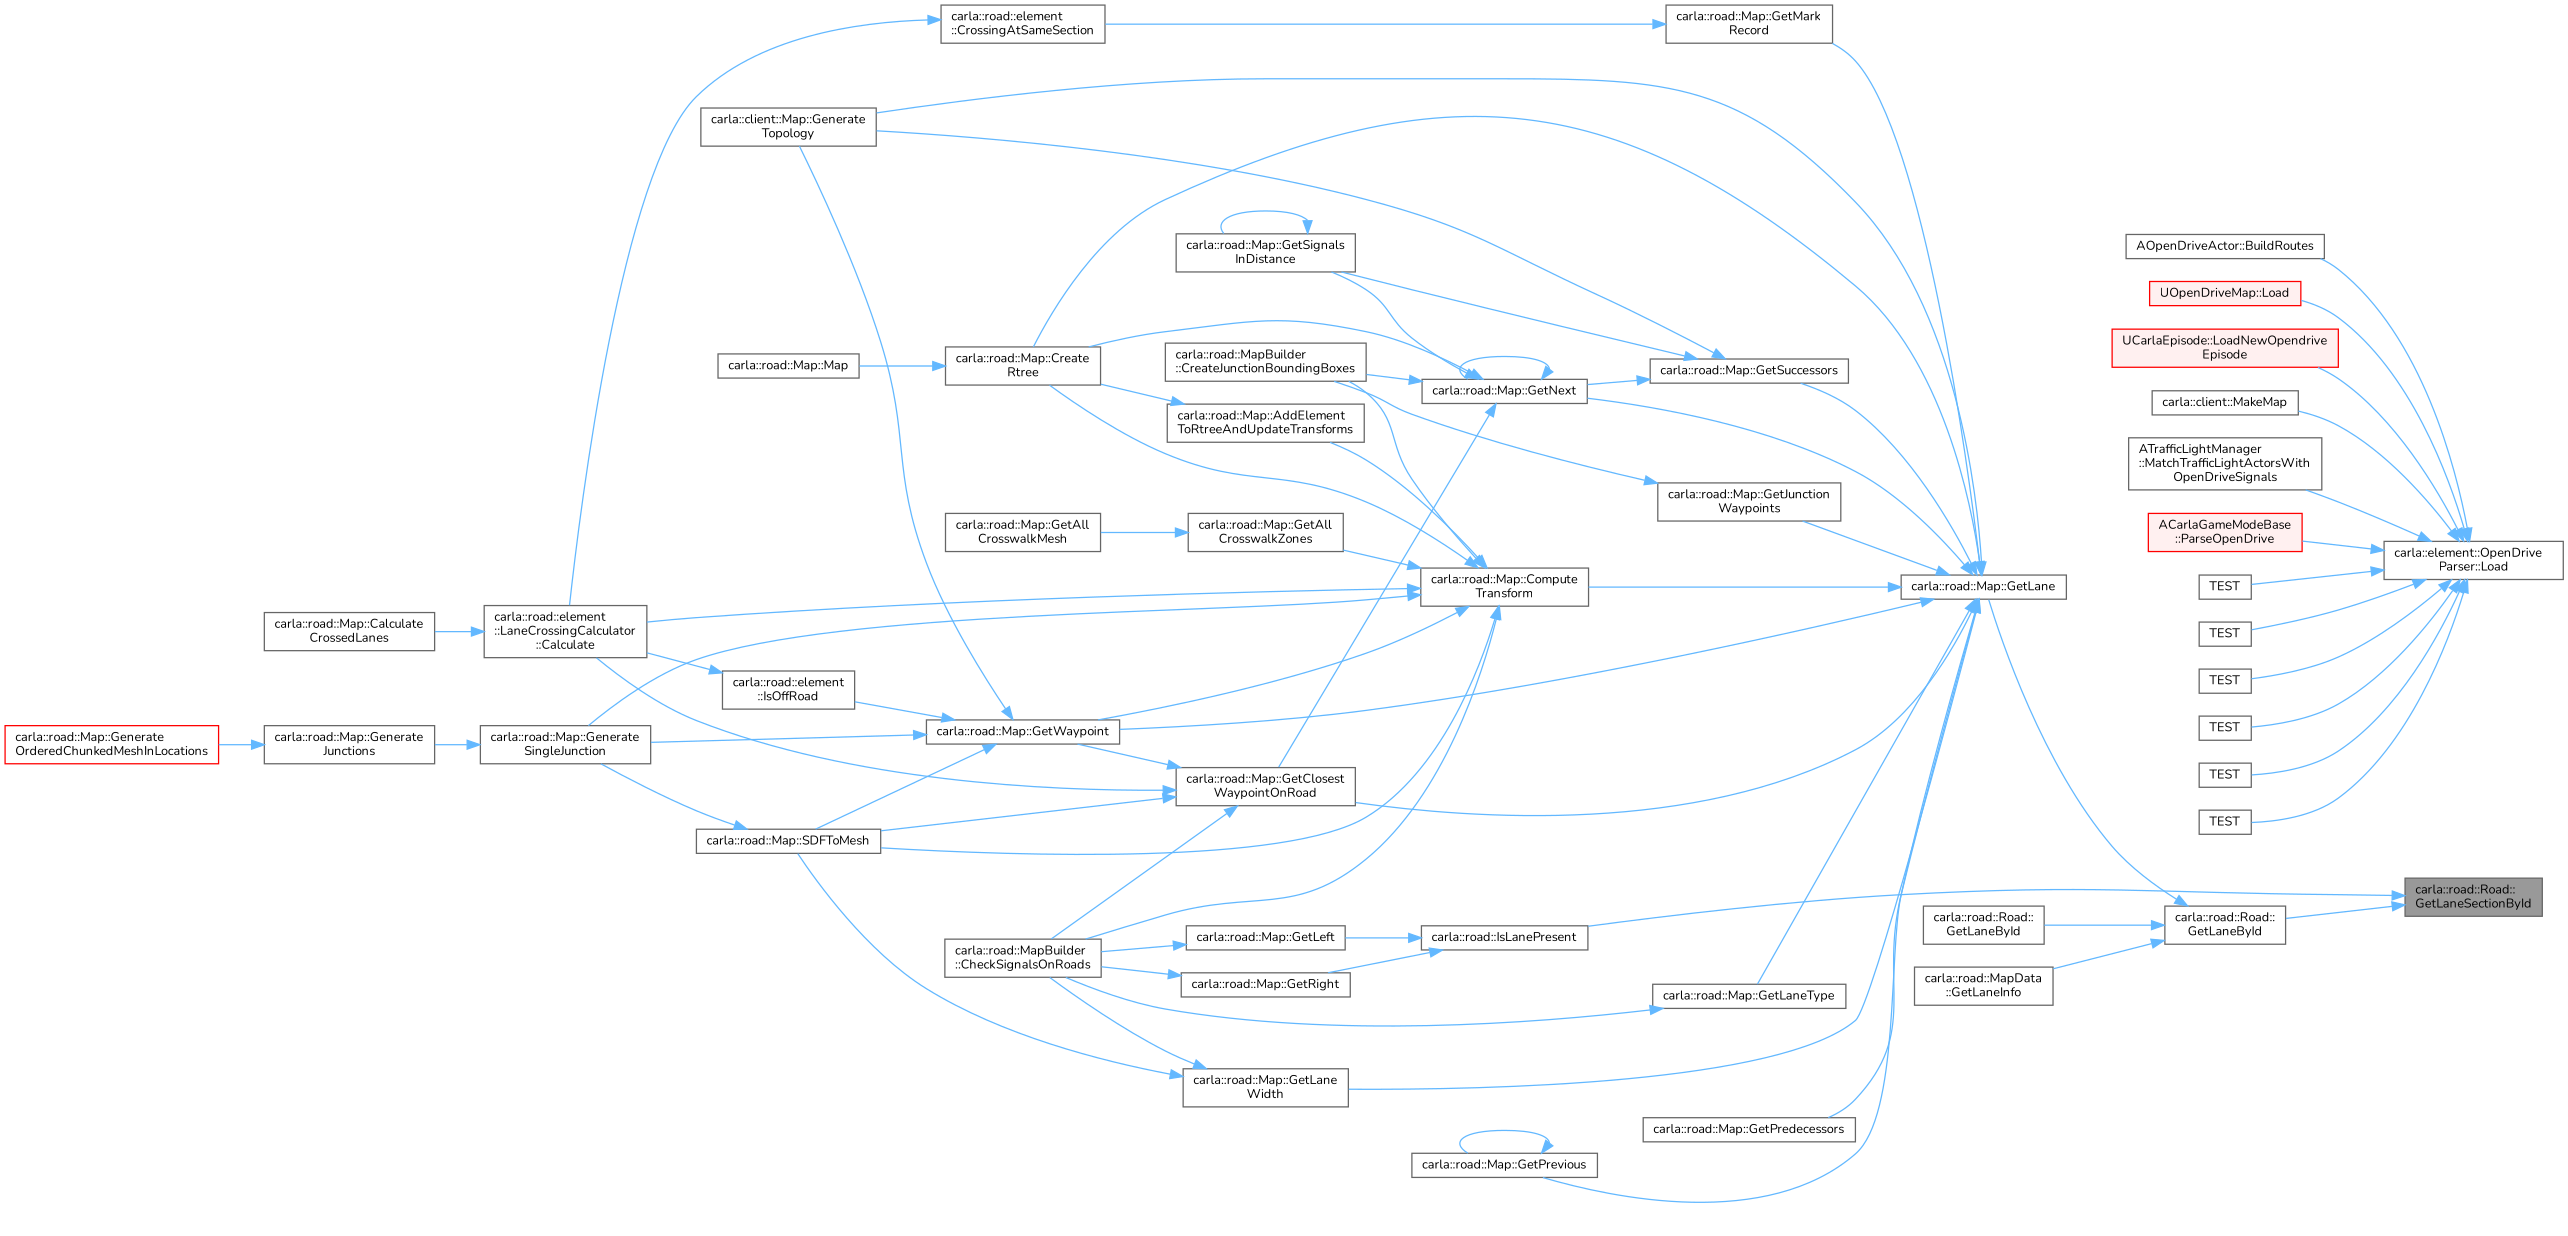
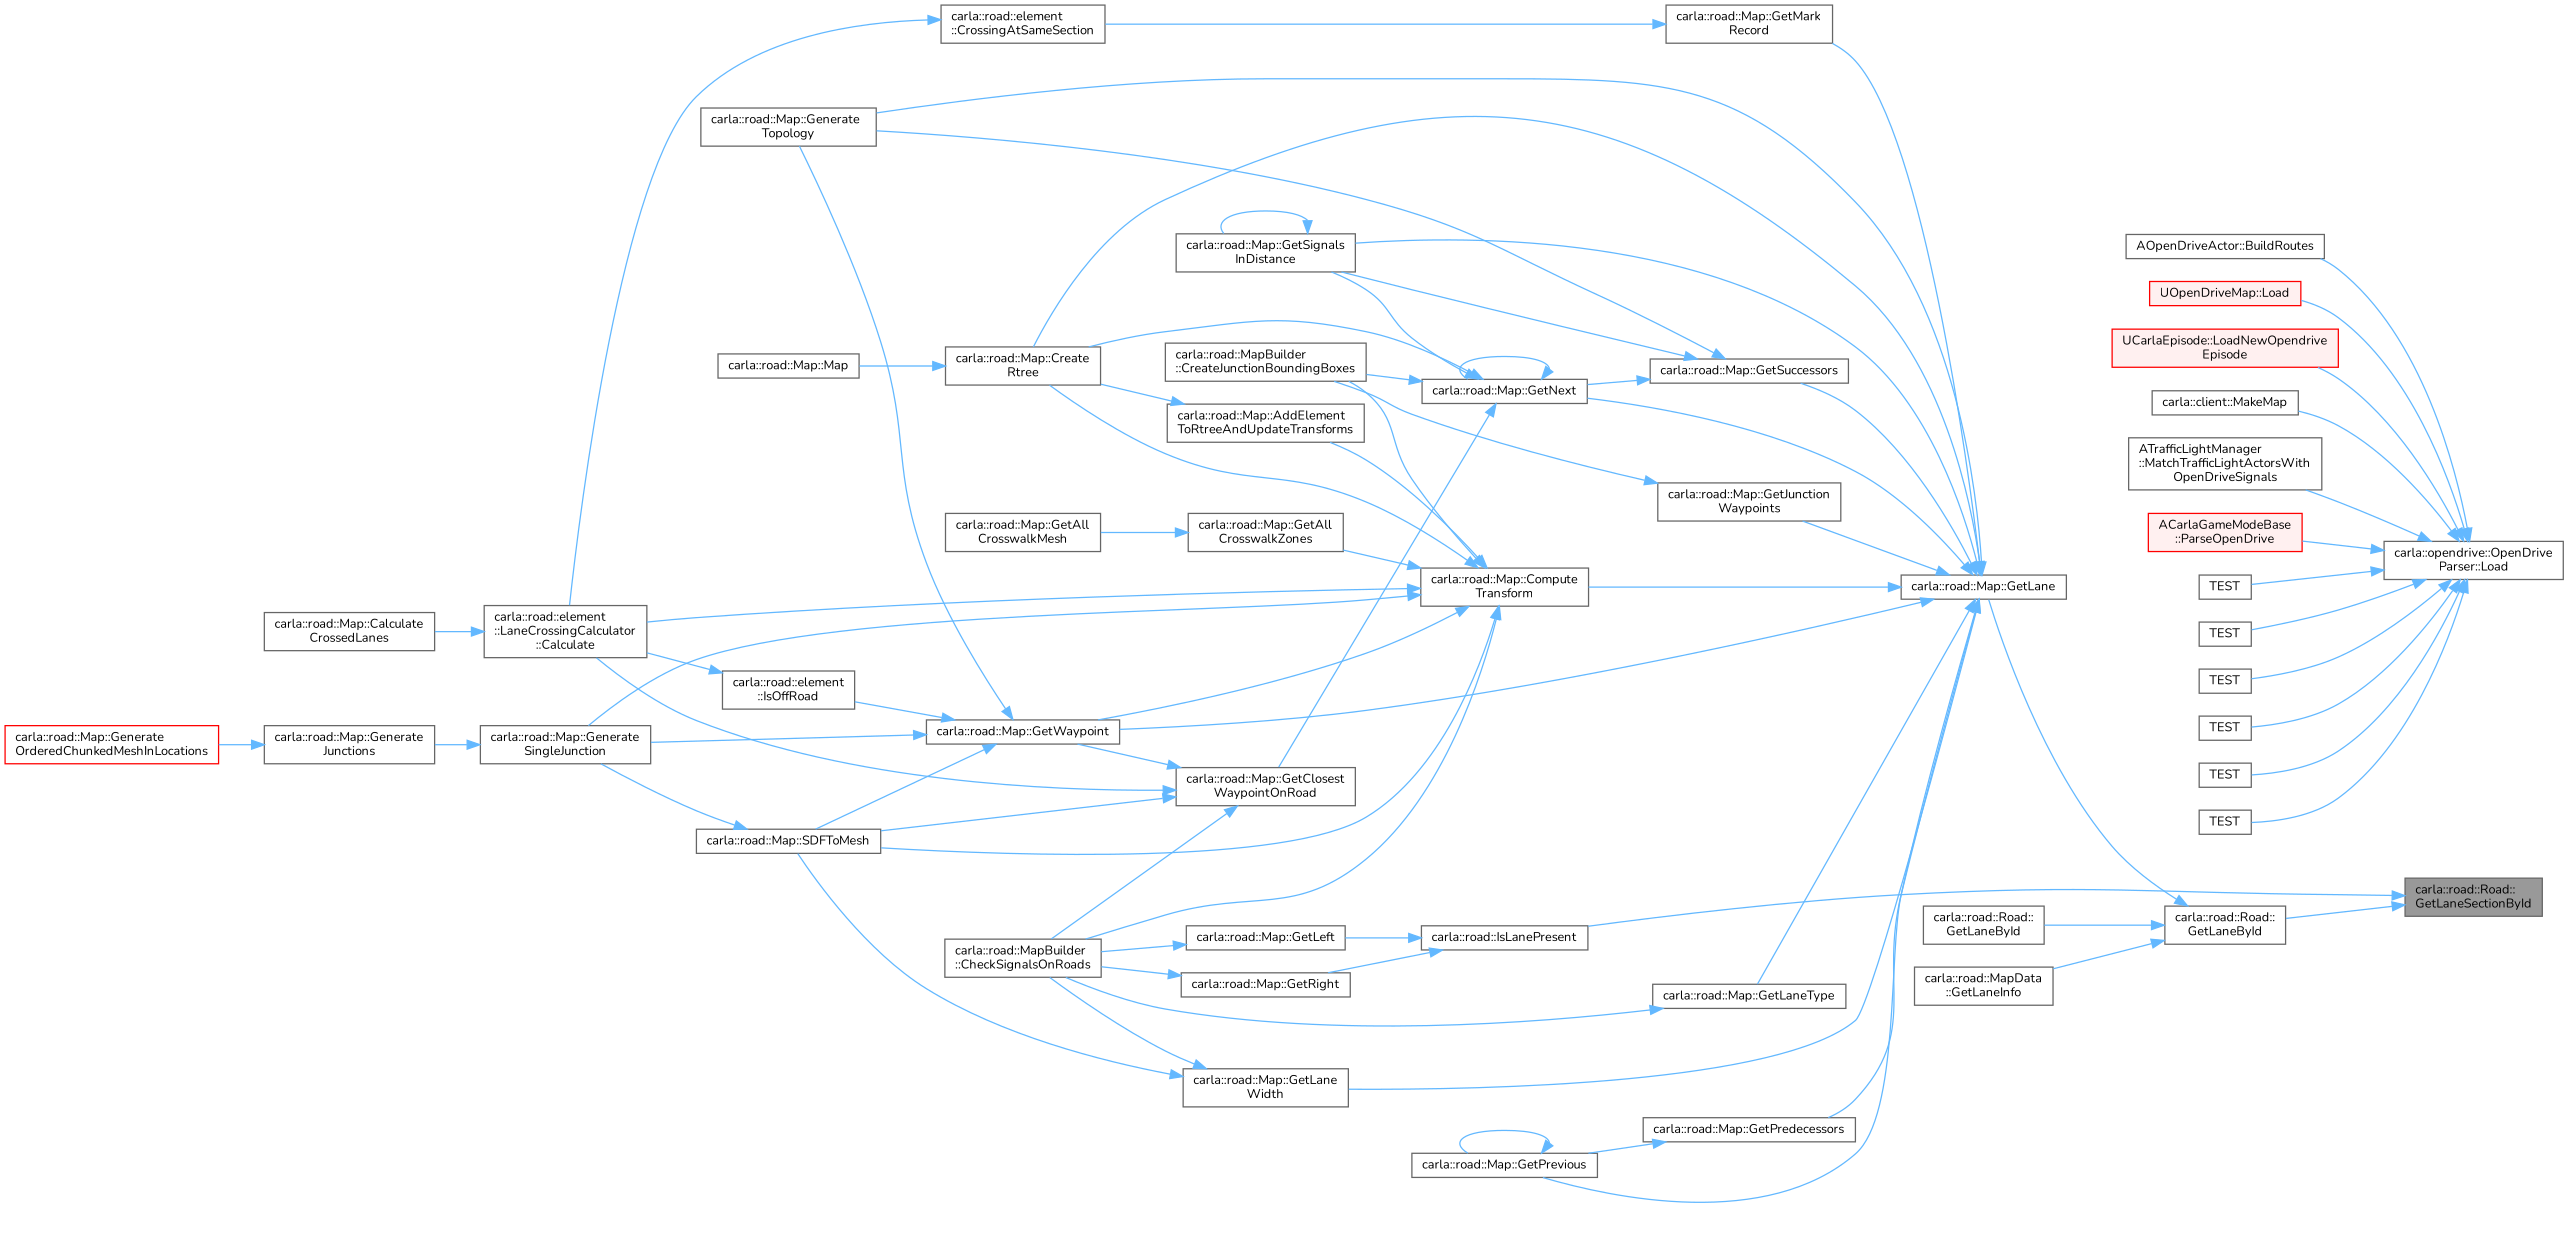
node "carla::client::Map::Generate Topology": label "carla::client::Map::Generate Topology" -> "carla::road::Map::Generate Topology"
node "carla::element::OpenDrive Parser::Load": label "carla::element::OpenDrive Parser::Load" -> "carla::opendrive::OpenDrive Parser::Load"
edge "carla::road::Map::GetClosest WaypointOnRoad" -> "carla::road::Map::GetLane": now "carla::road::Map::GetSignals InDistance" -> "carla::road::Map::GetLane"
edge "carla::road::Map::GetPrevious" -> "carla::road::Map::GetPredecessors": added
